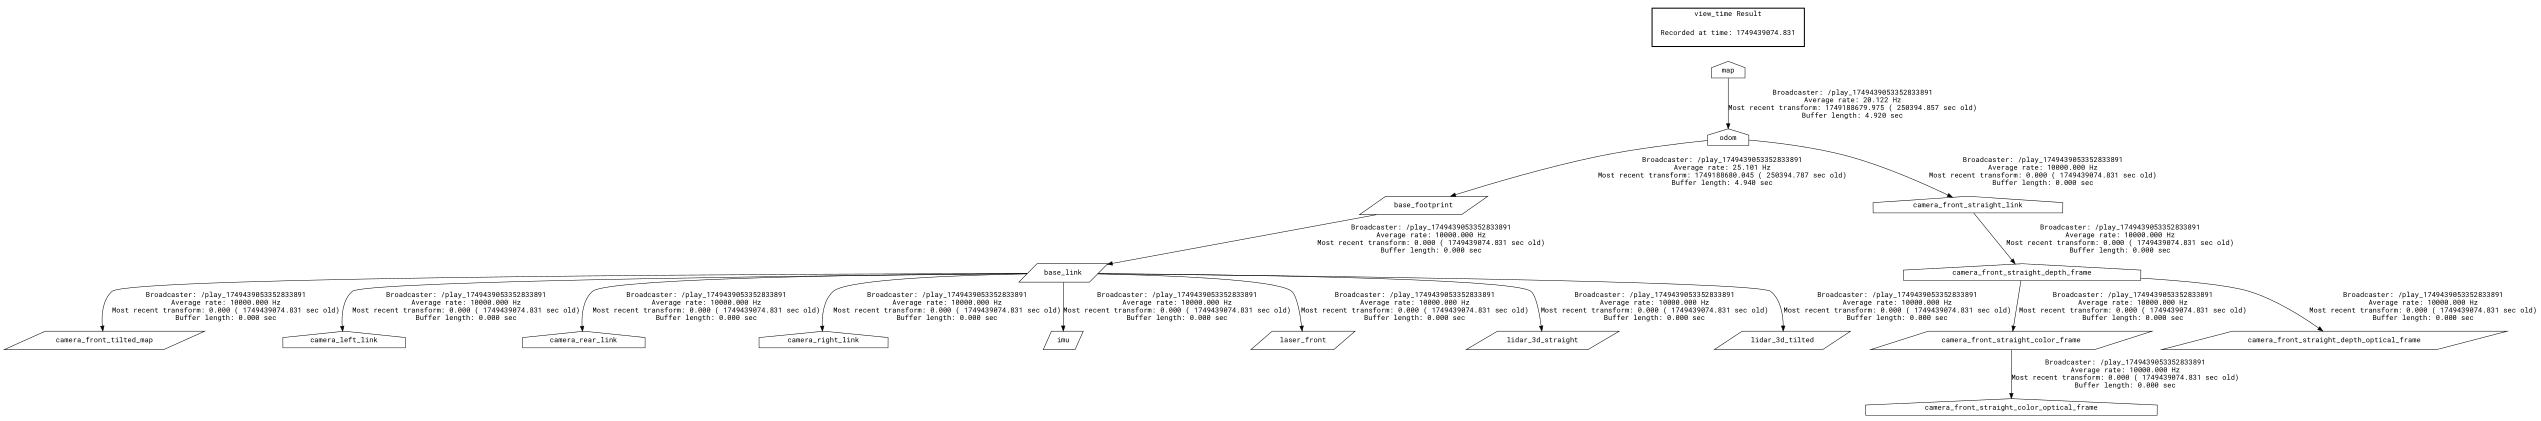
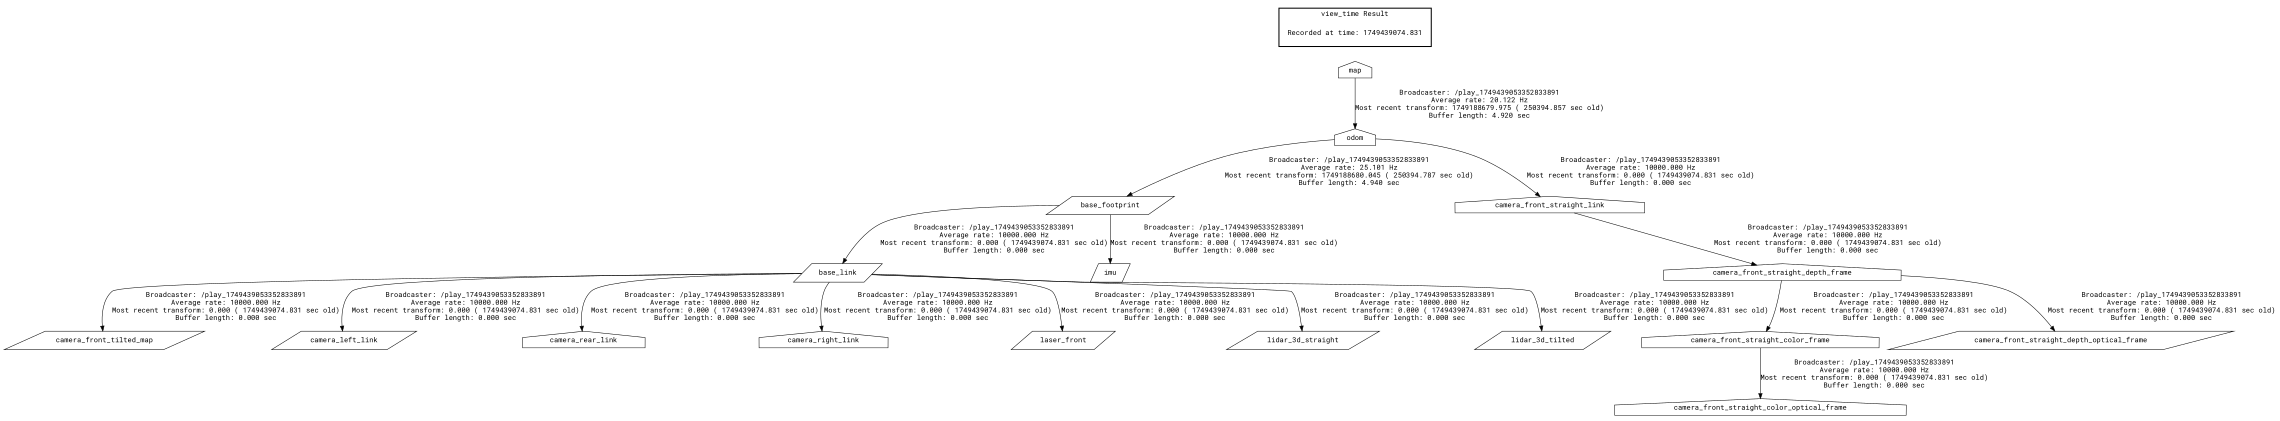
edge "base_link" -> "imu": now "base_footprint" -> "imu"
node "camera_left_link": shape house -> parallelogram
node "camera_front_straight_color_frame": shape parallelogram -> house
